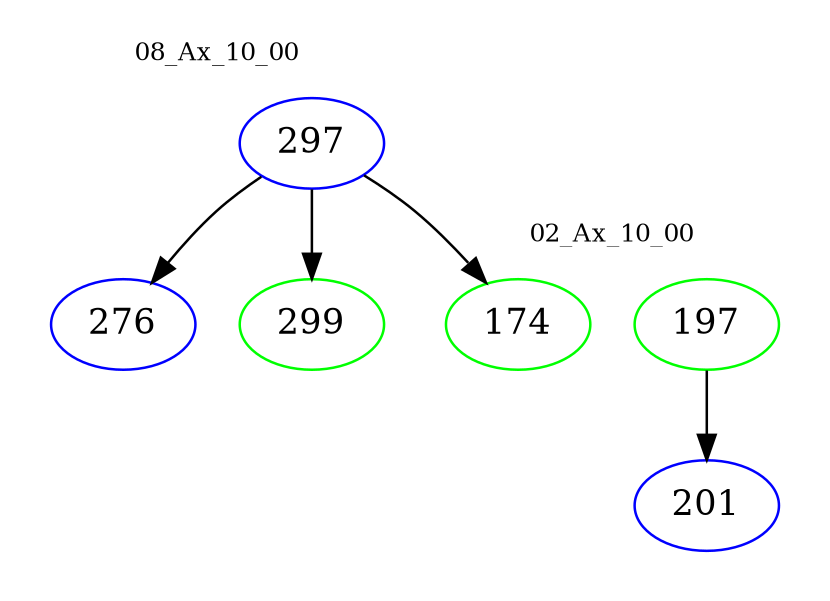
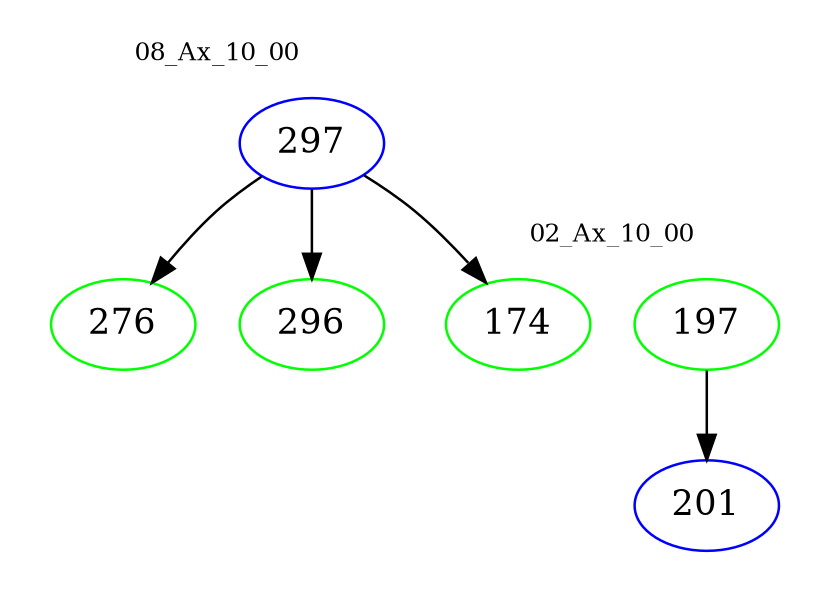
node "276": color blue -> green
node "299": label "299" -> "296"
